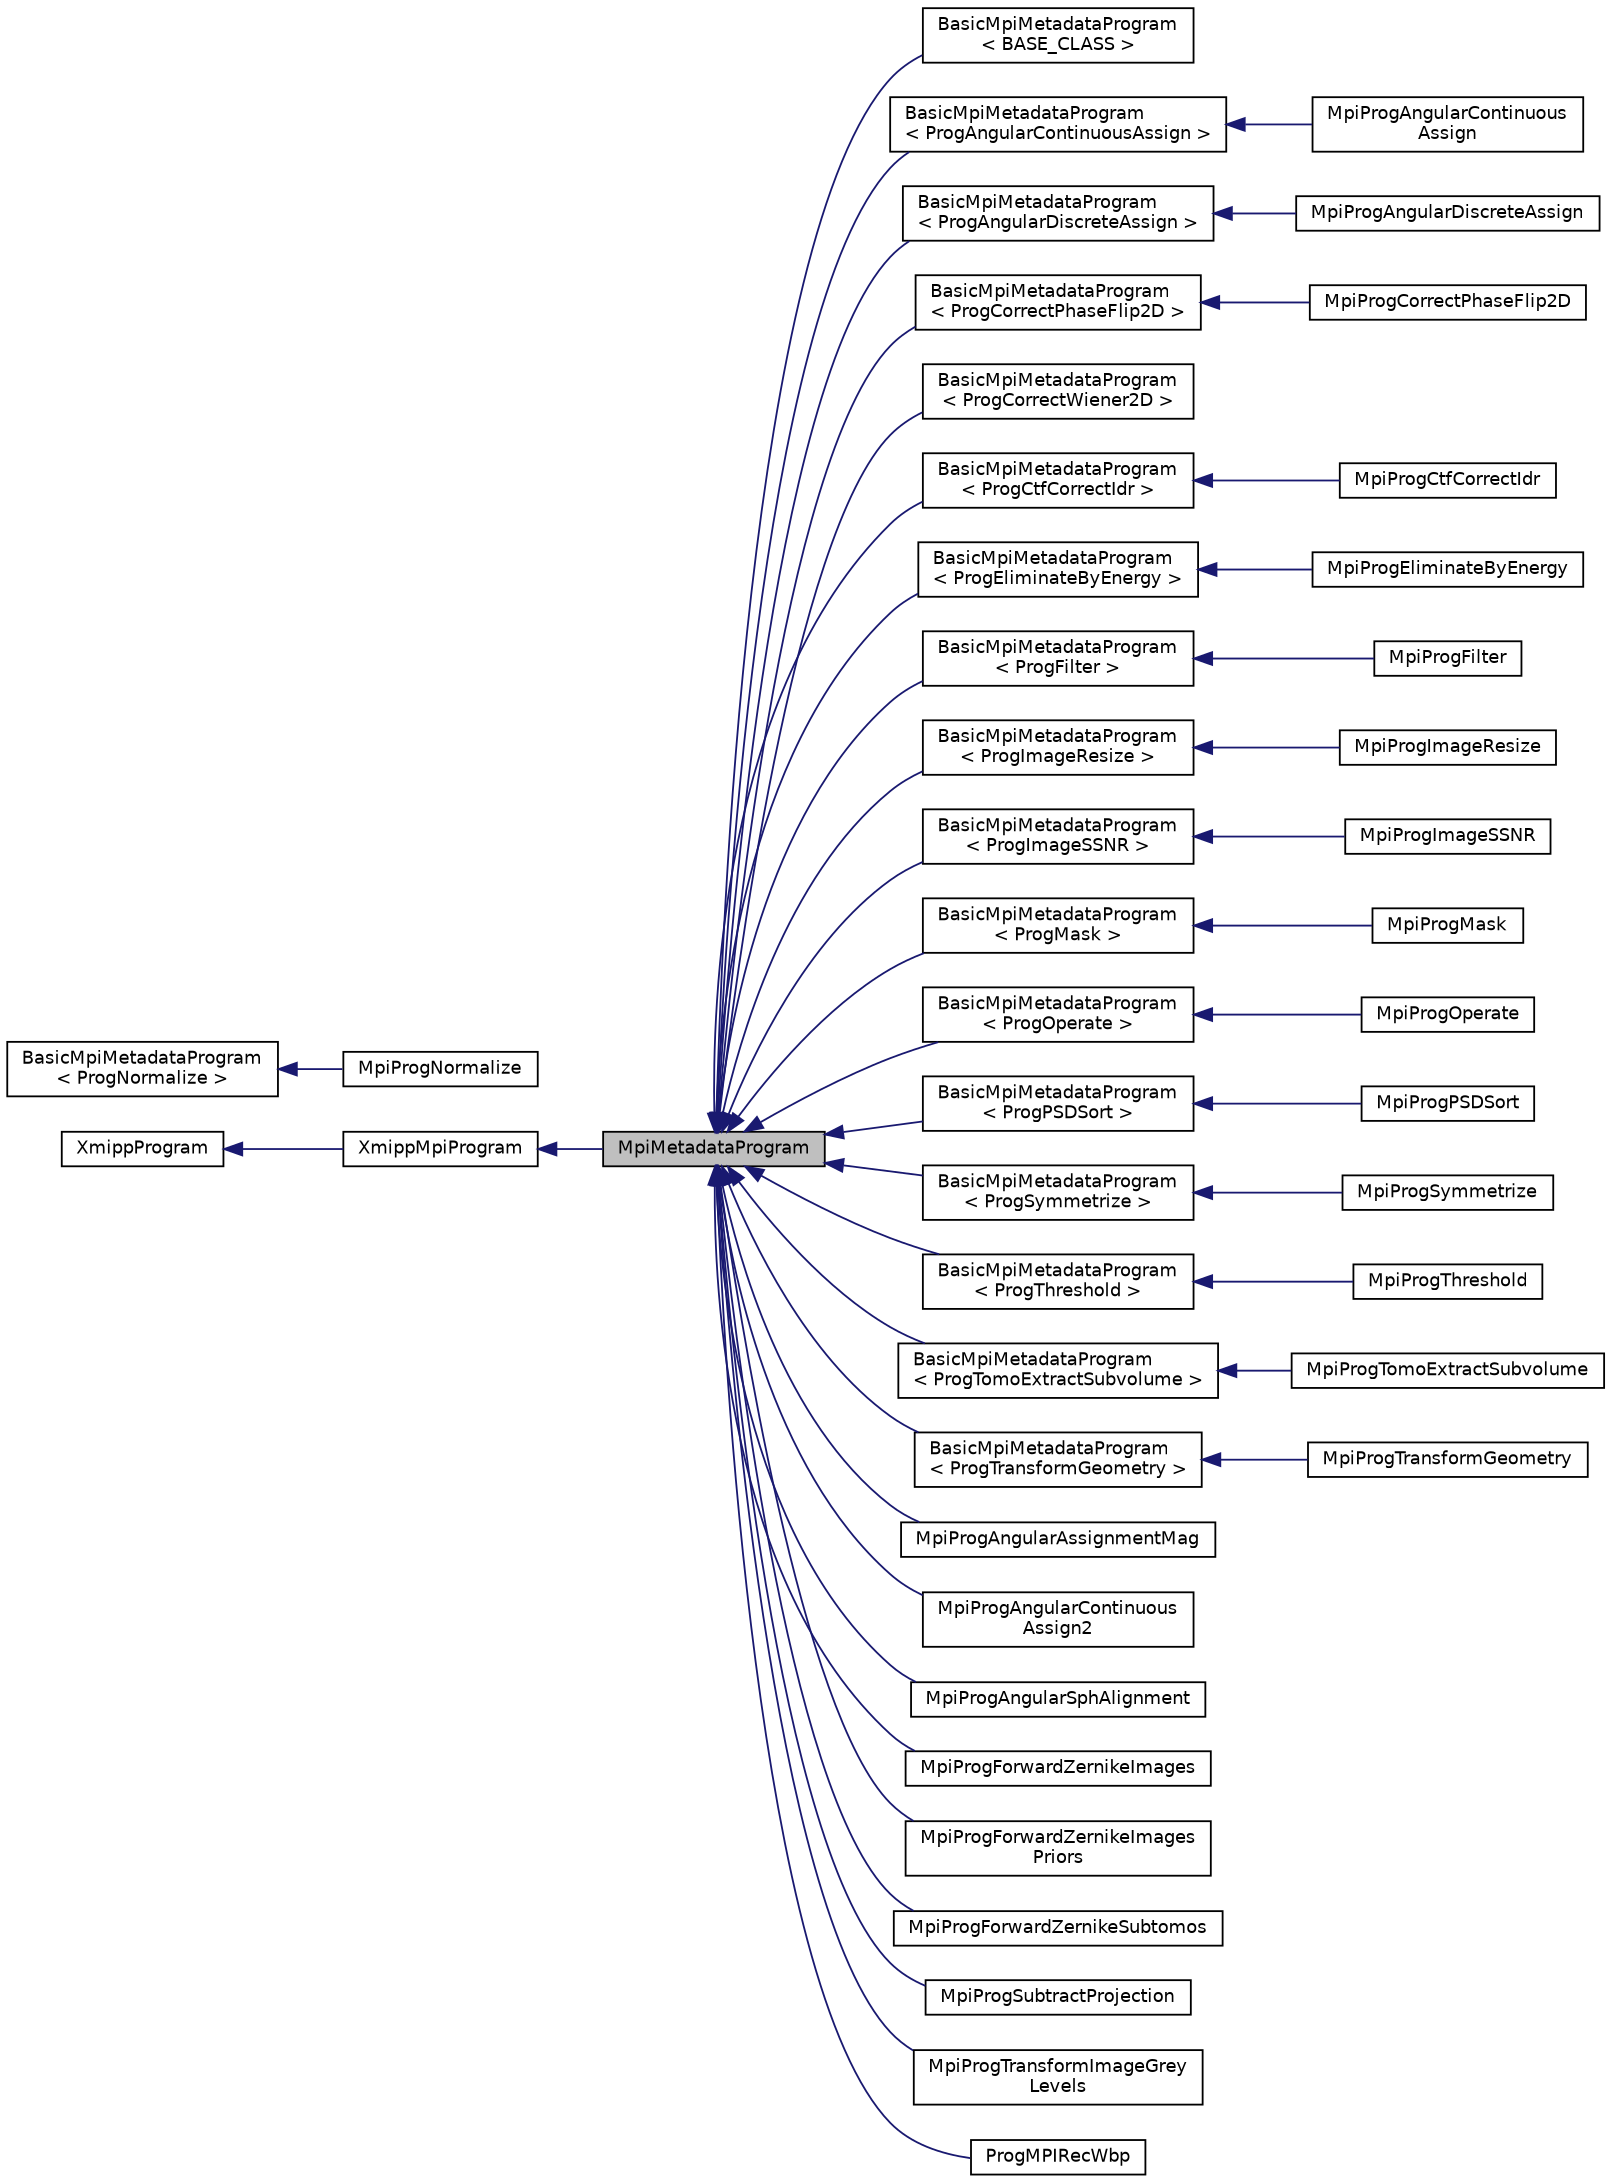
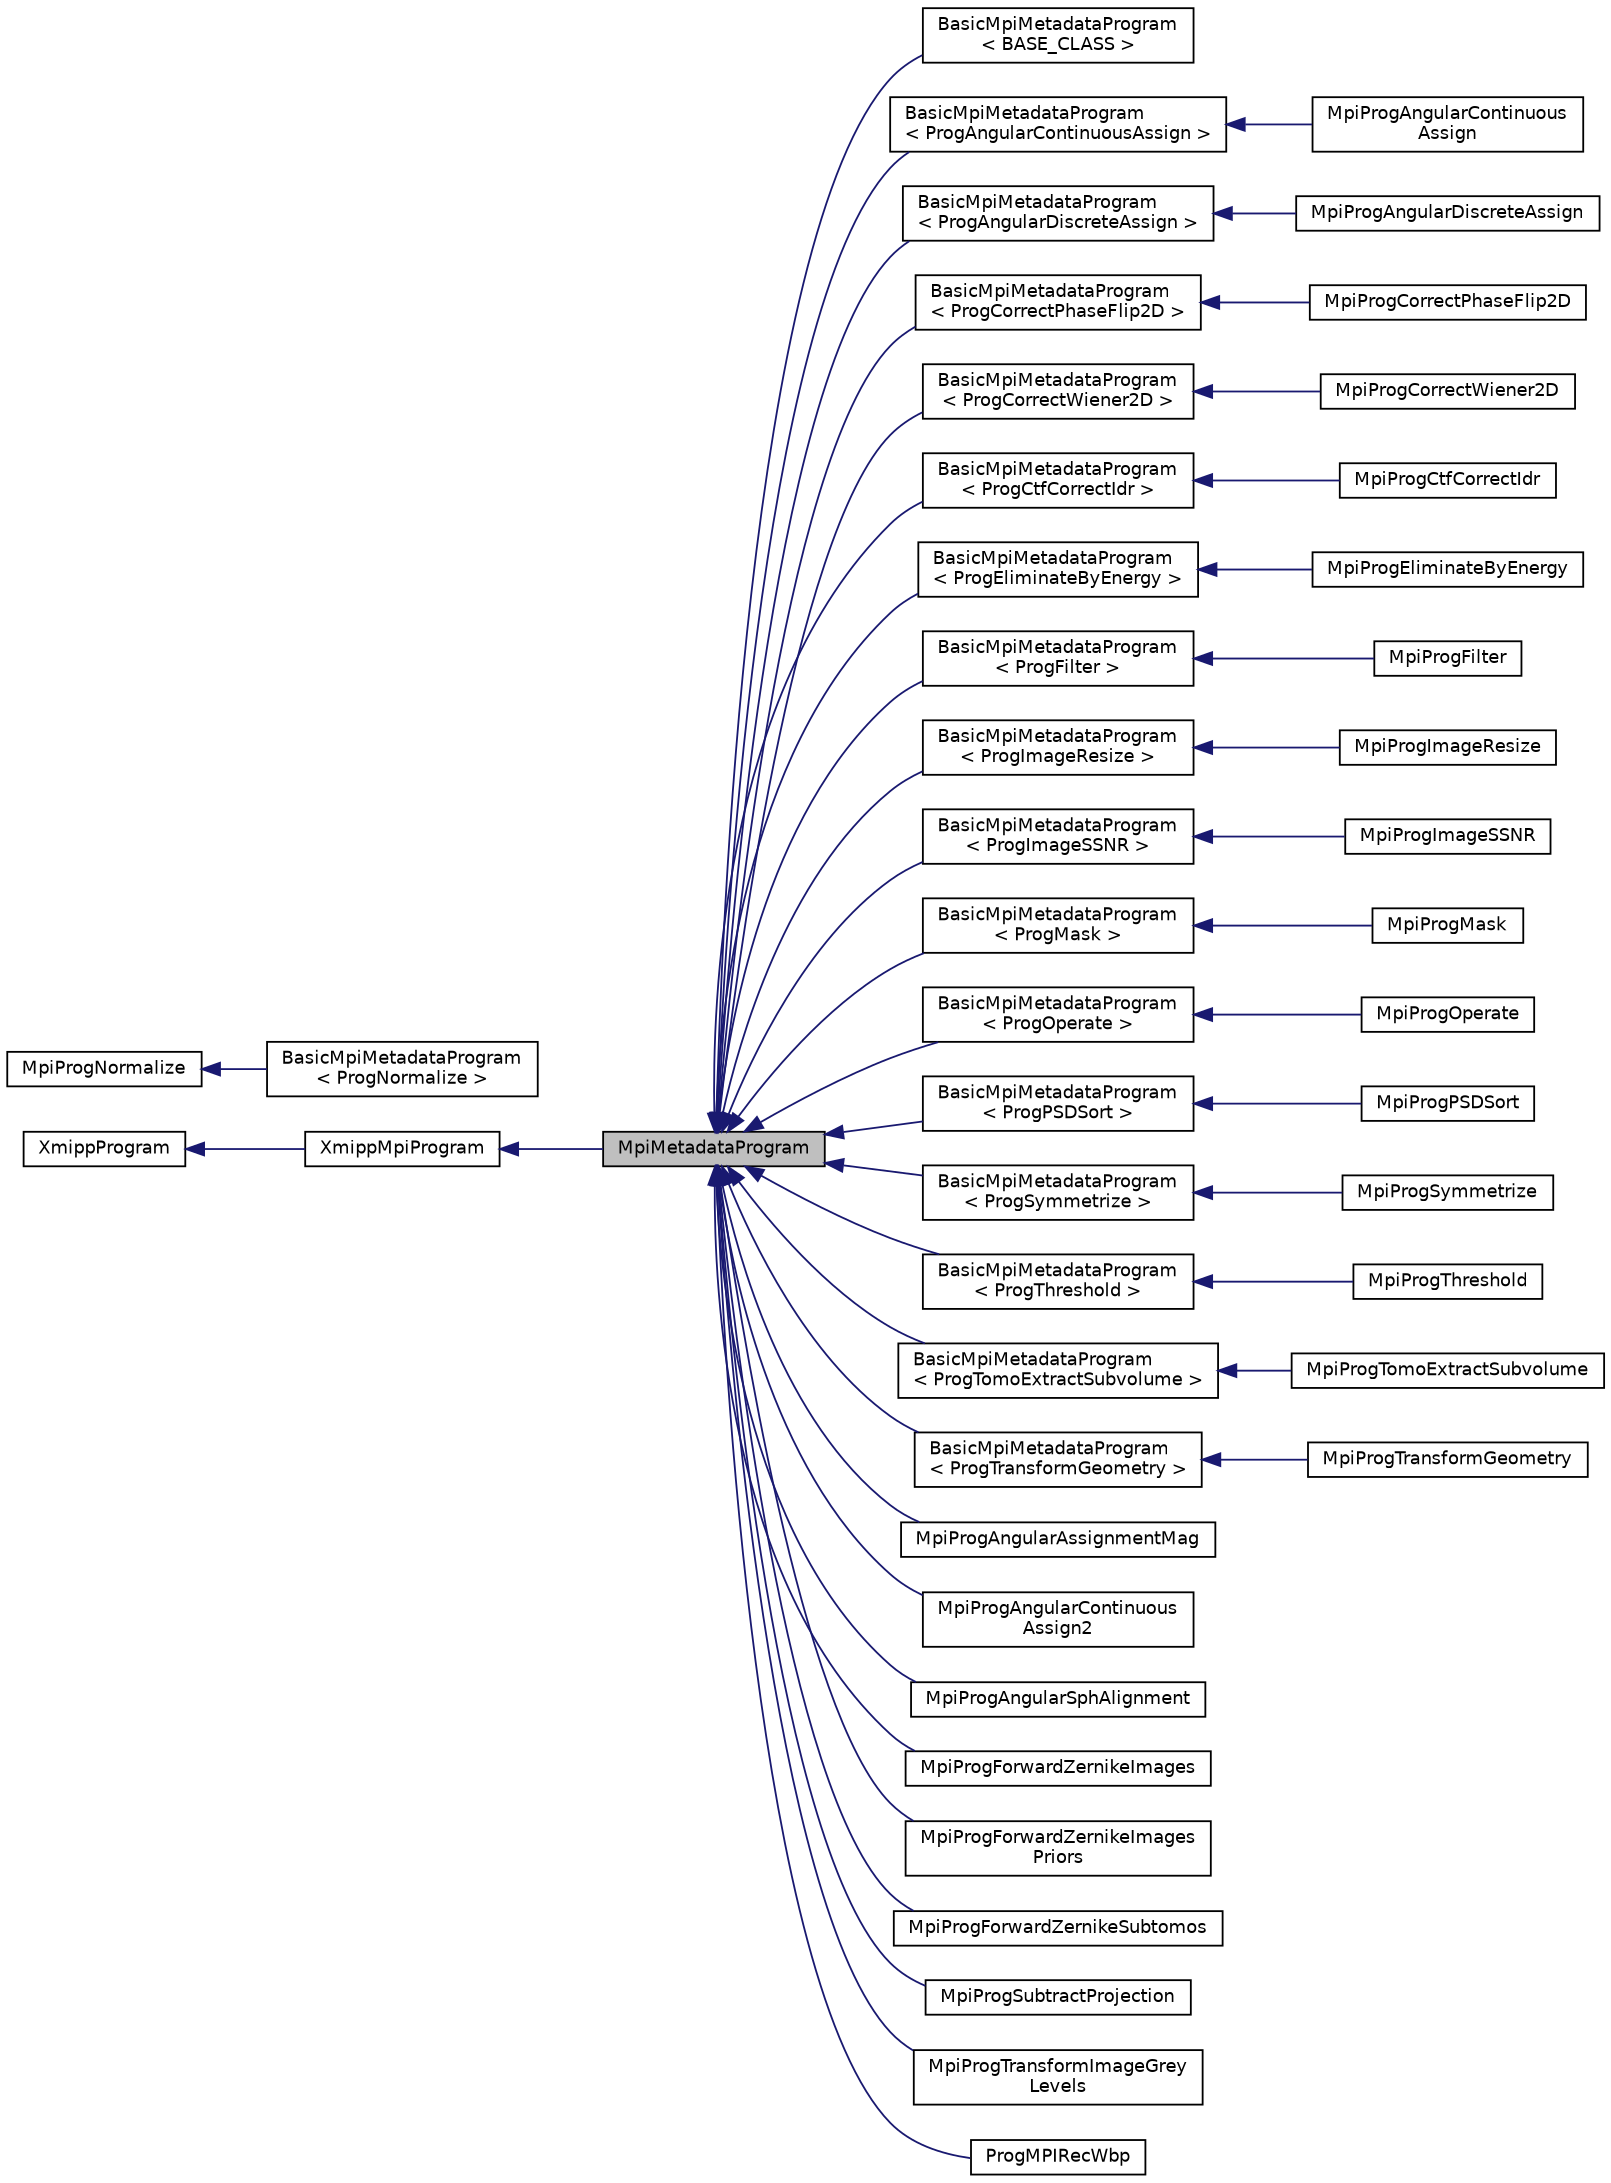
node "MpiProgCorrectWiener2D": added
edge "MpiProgNormalize" -> "BasicMpiMetadataProgram < ProgNormalize >": reversed
